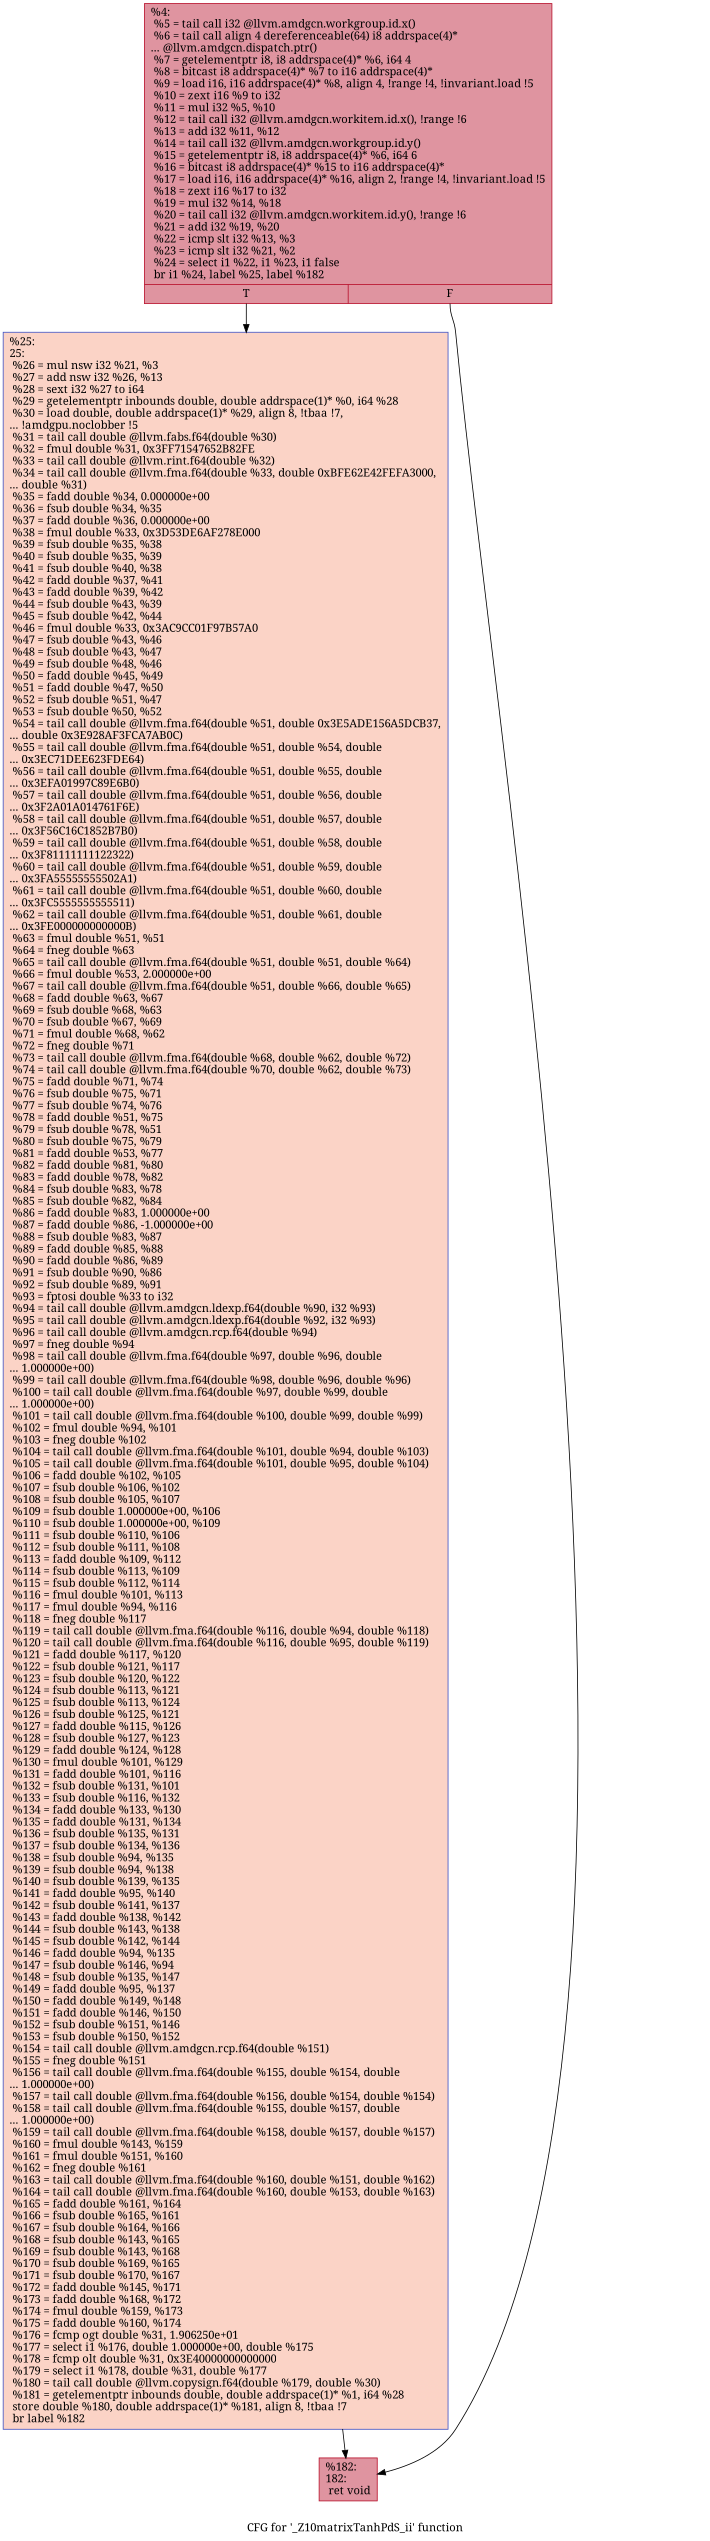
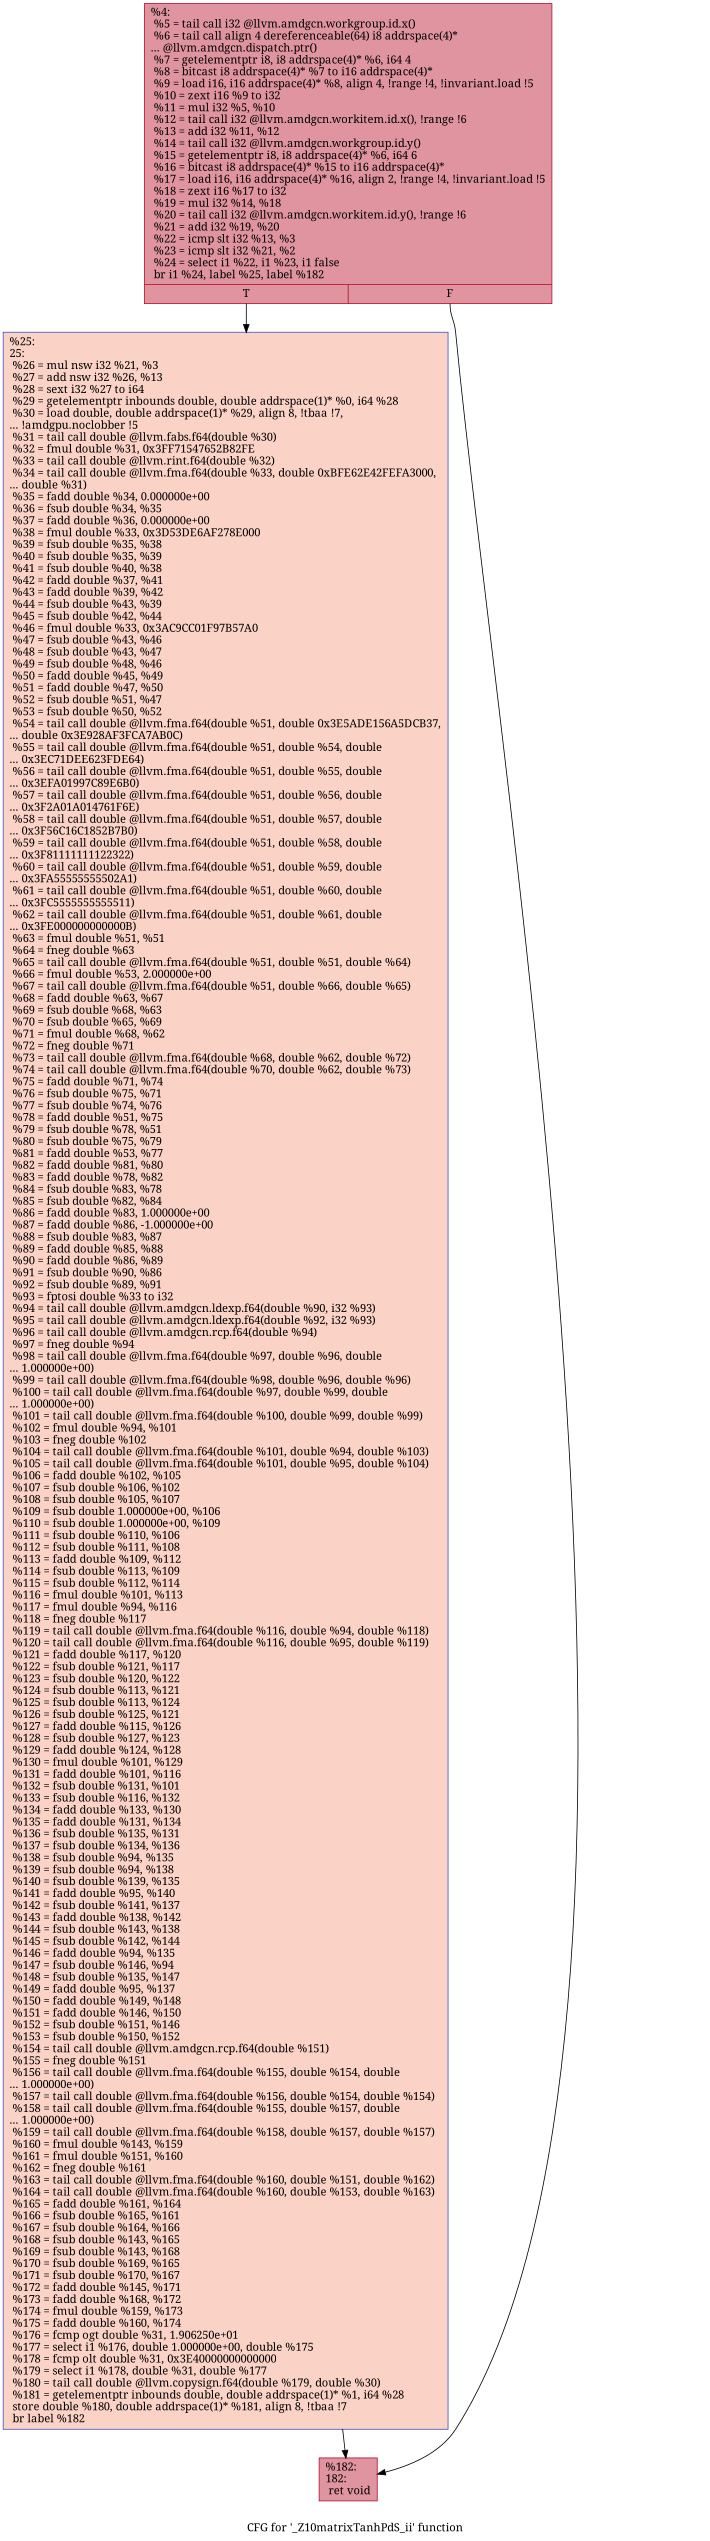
node "%25:": text "%70 = fsub double %67, %69" -> "%70 = fsub double %65, %69"
